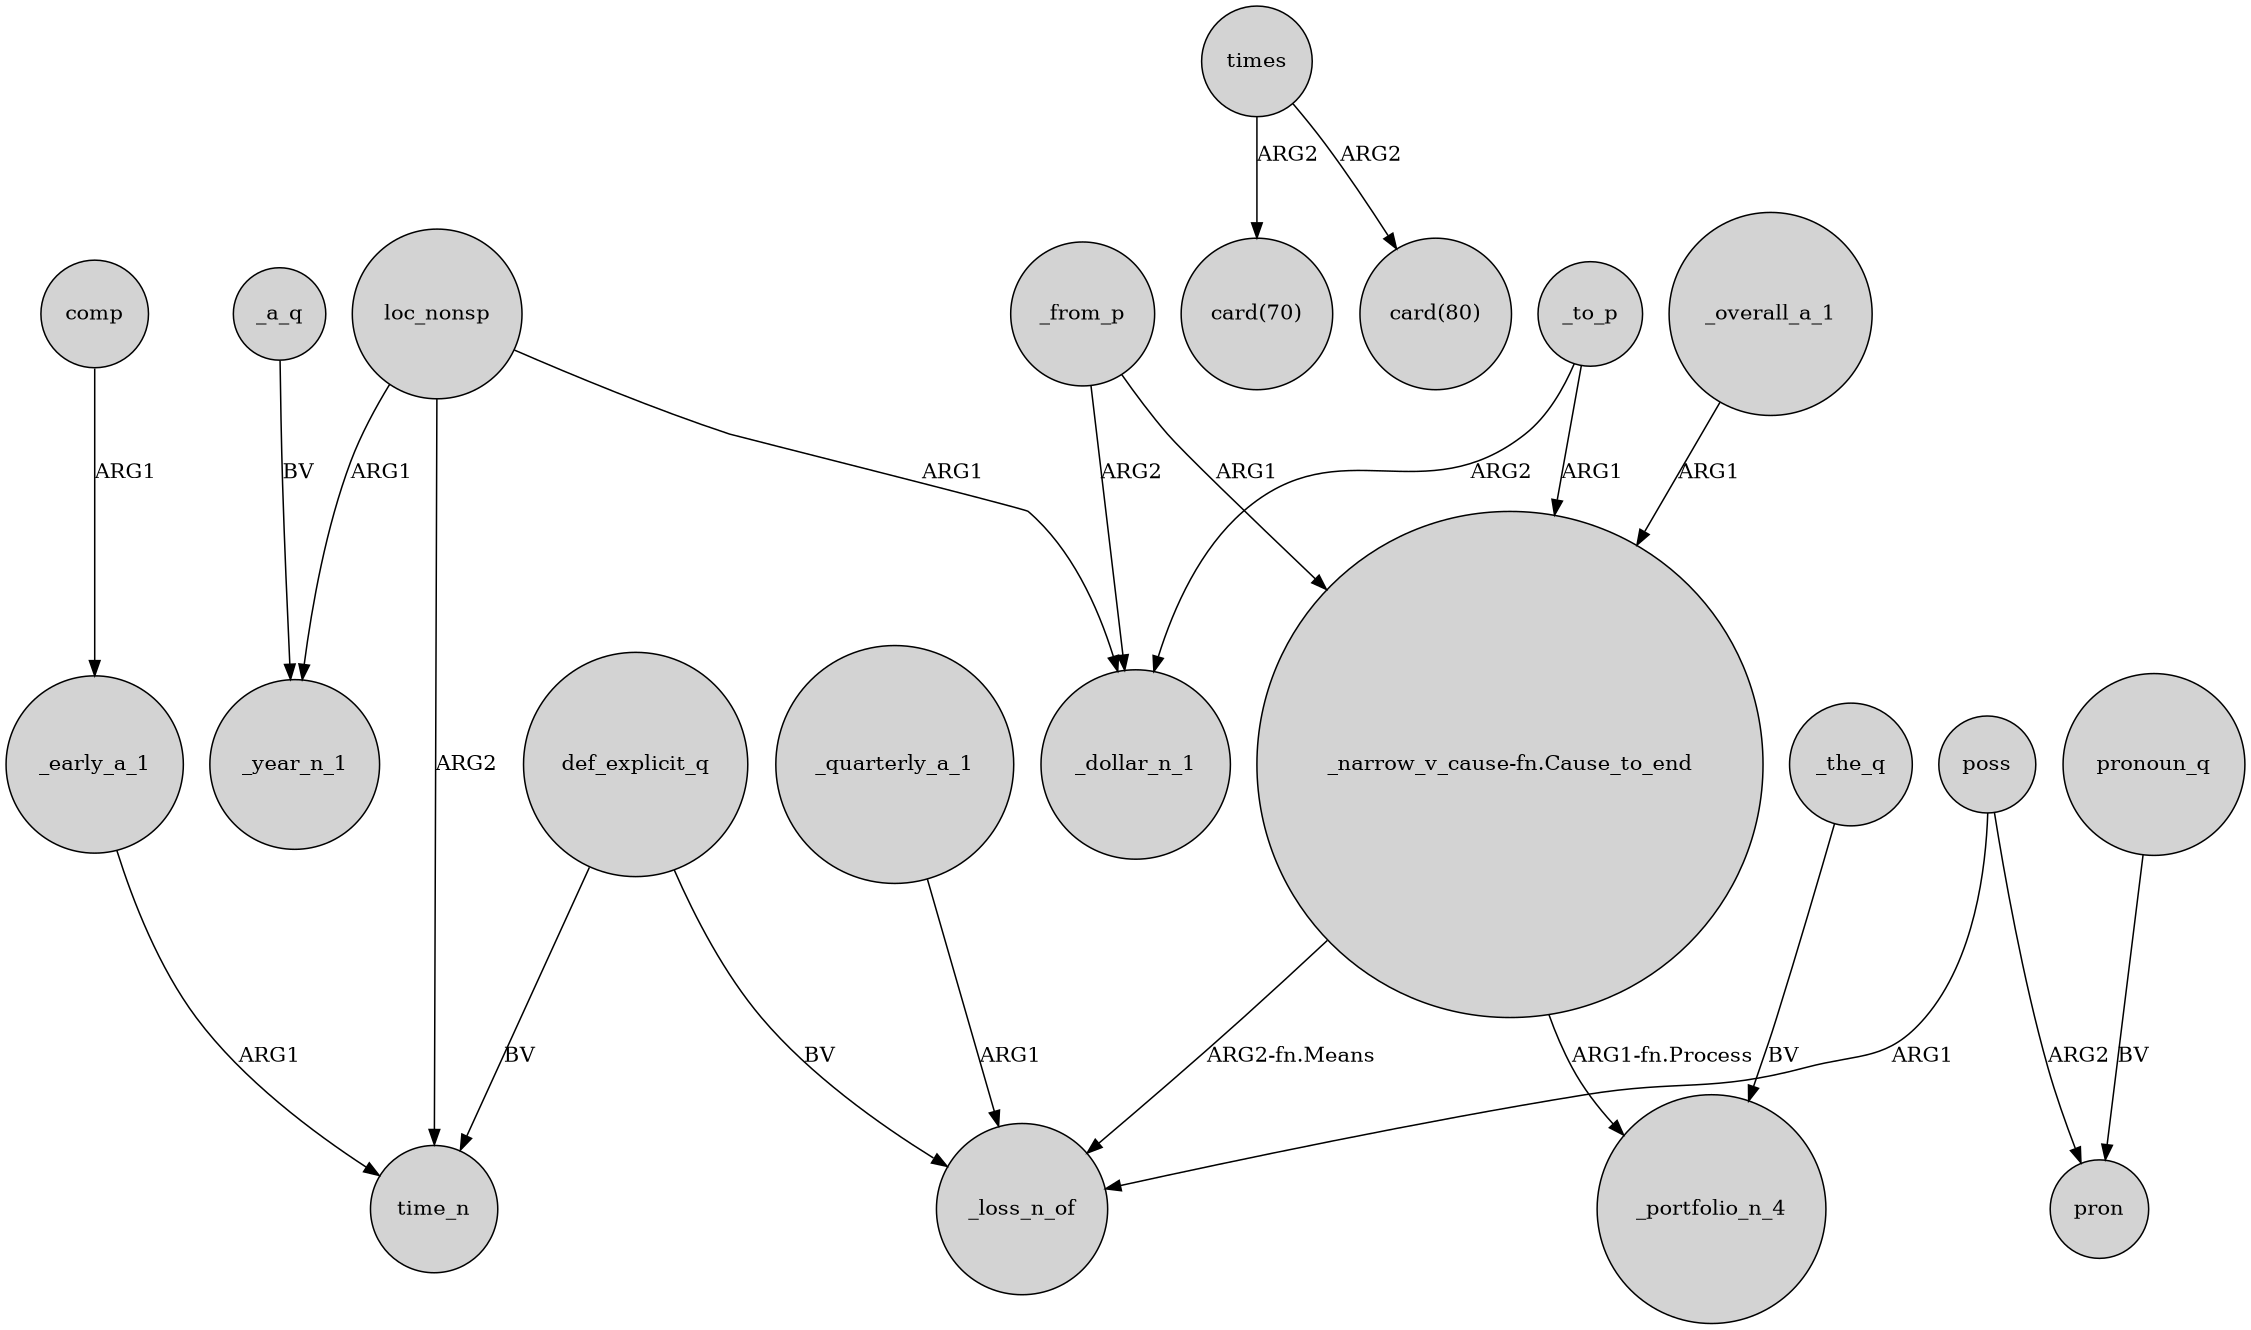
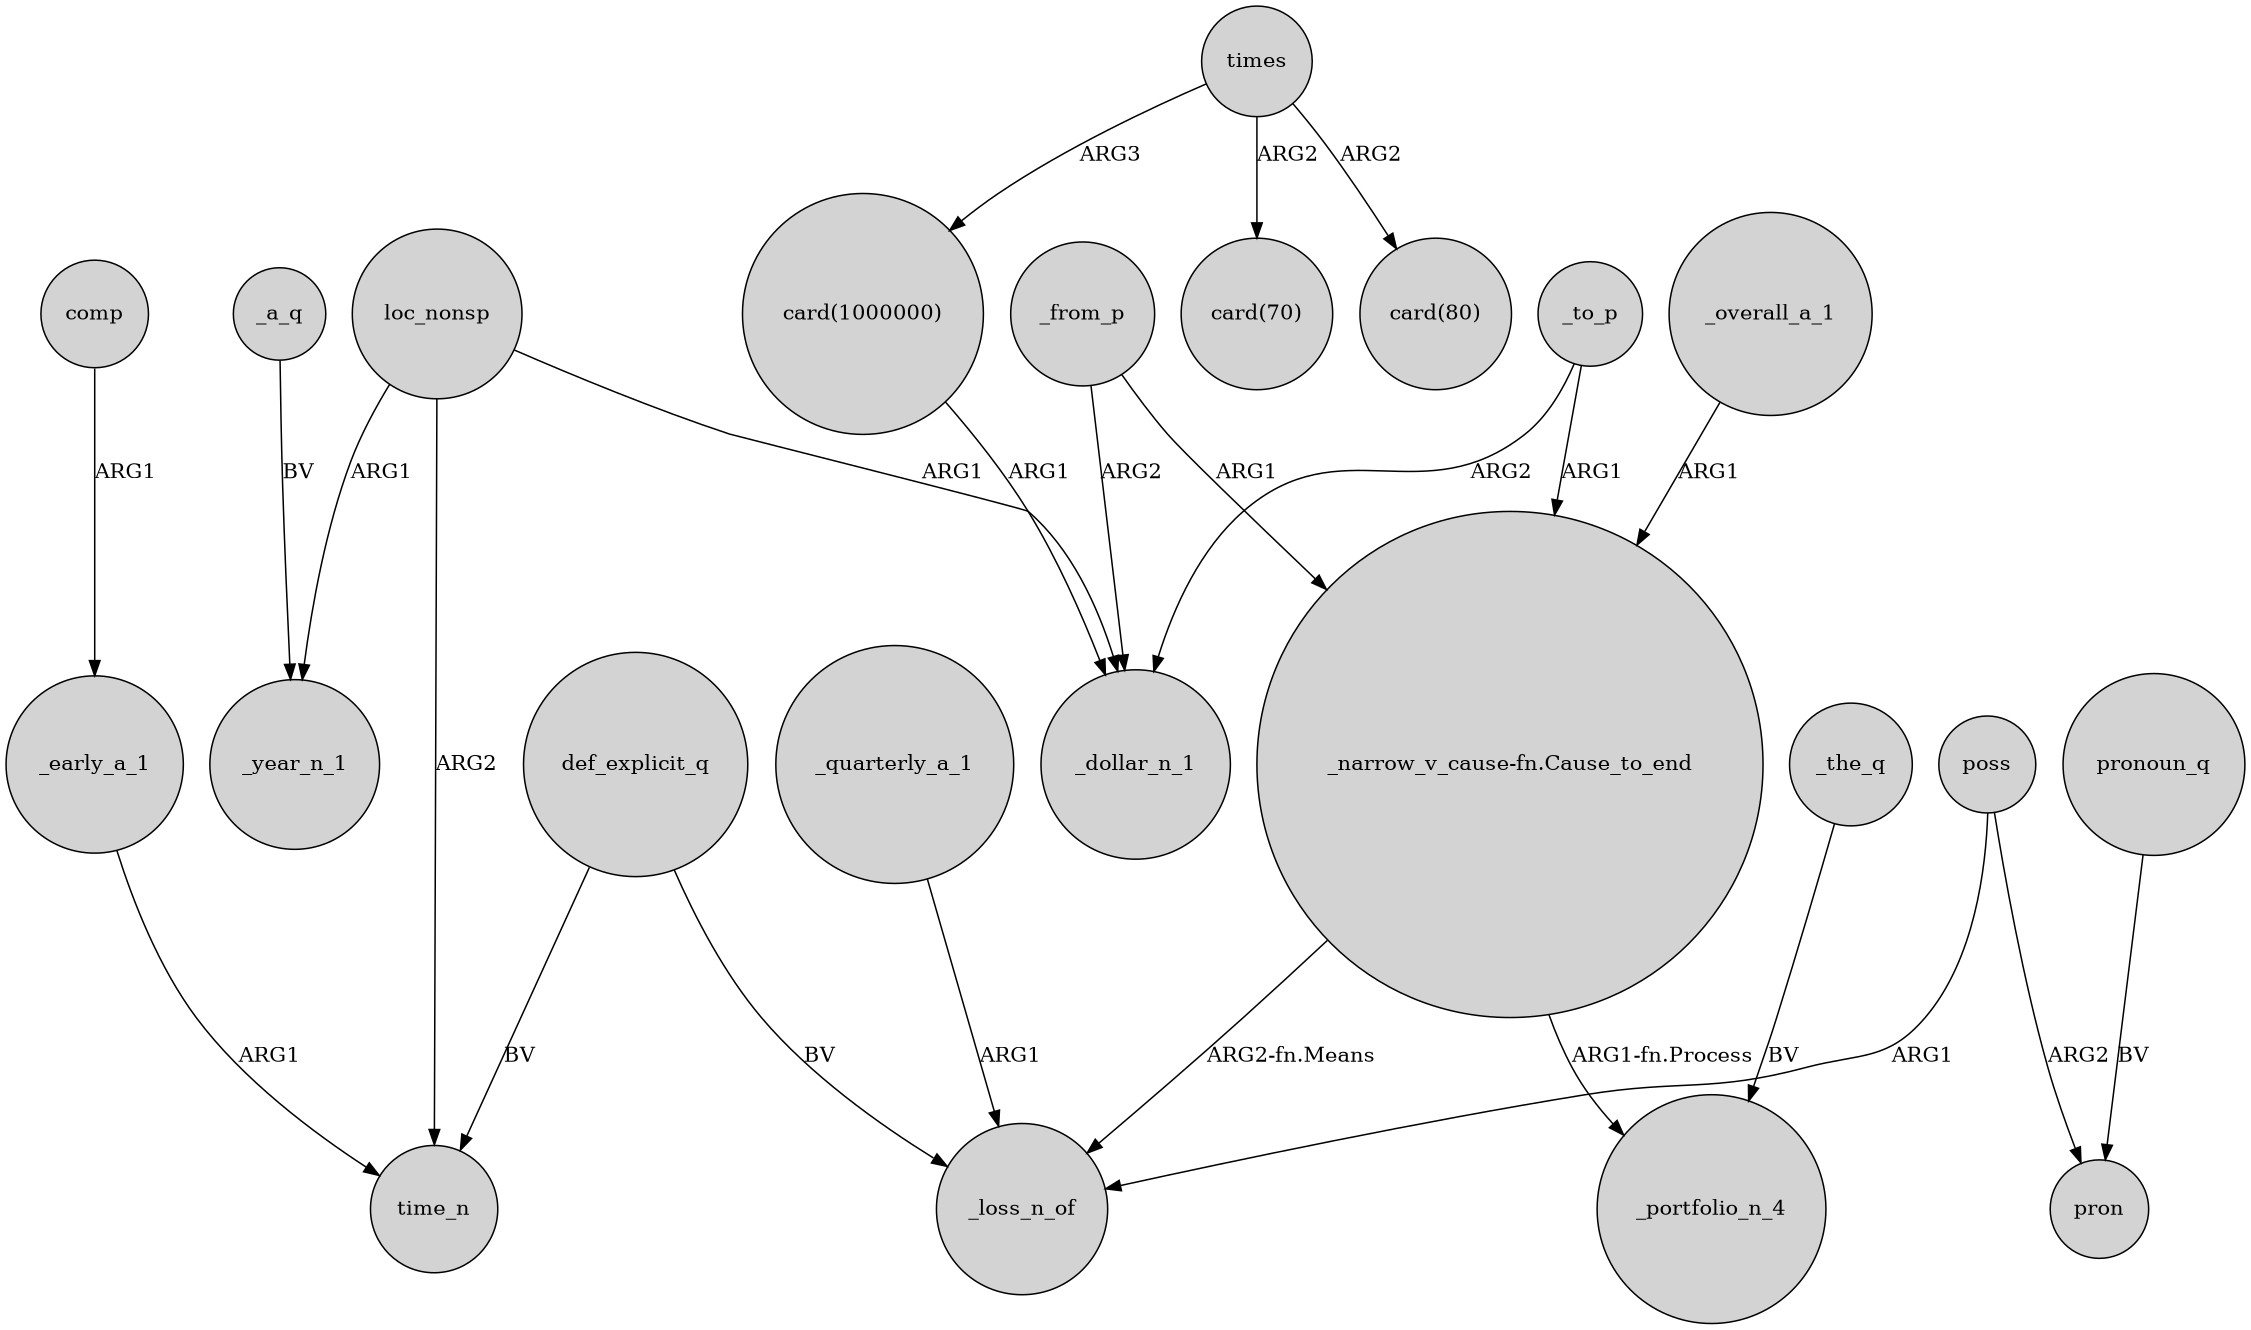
node "card(1000000)": added
